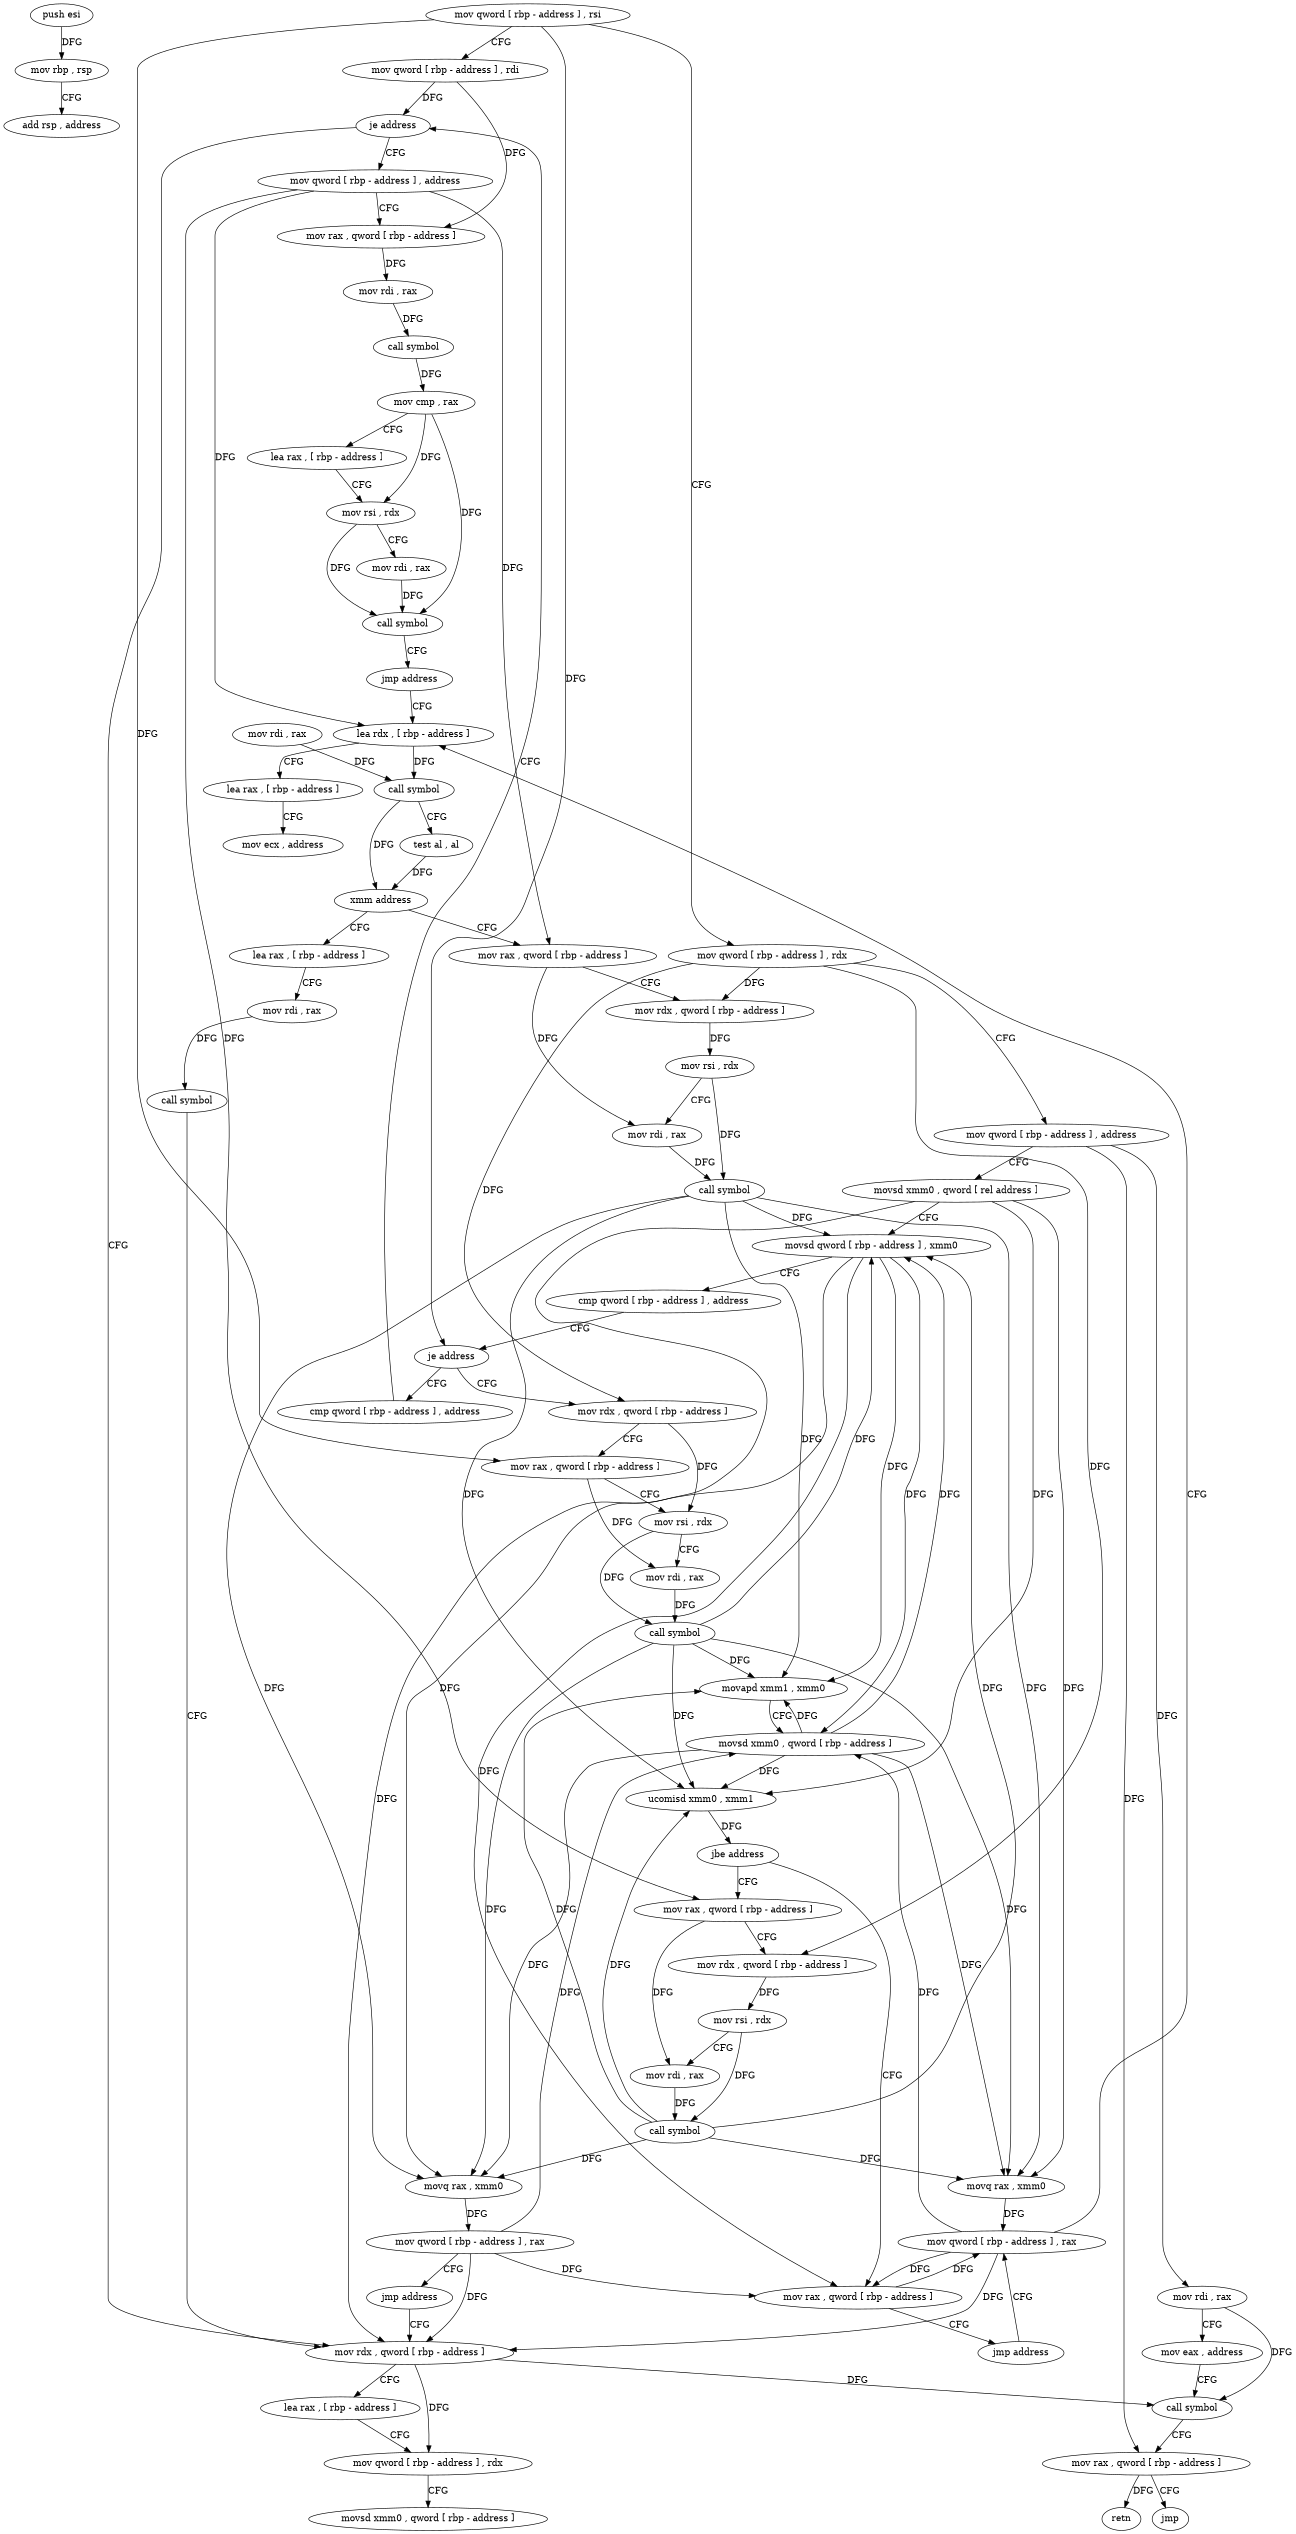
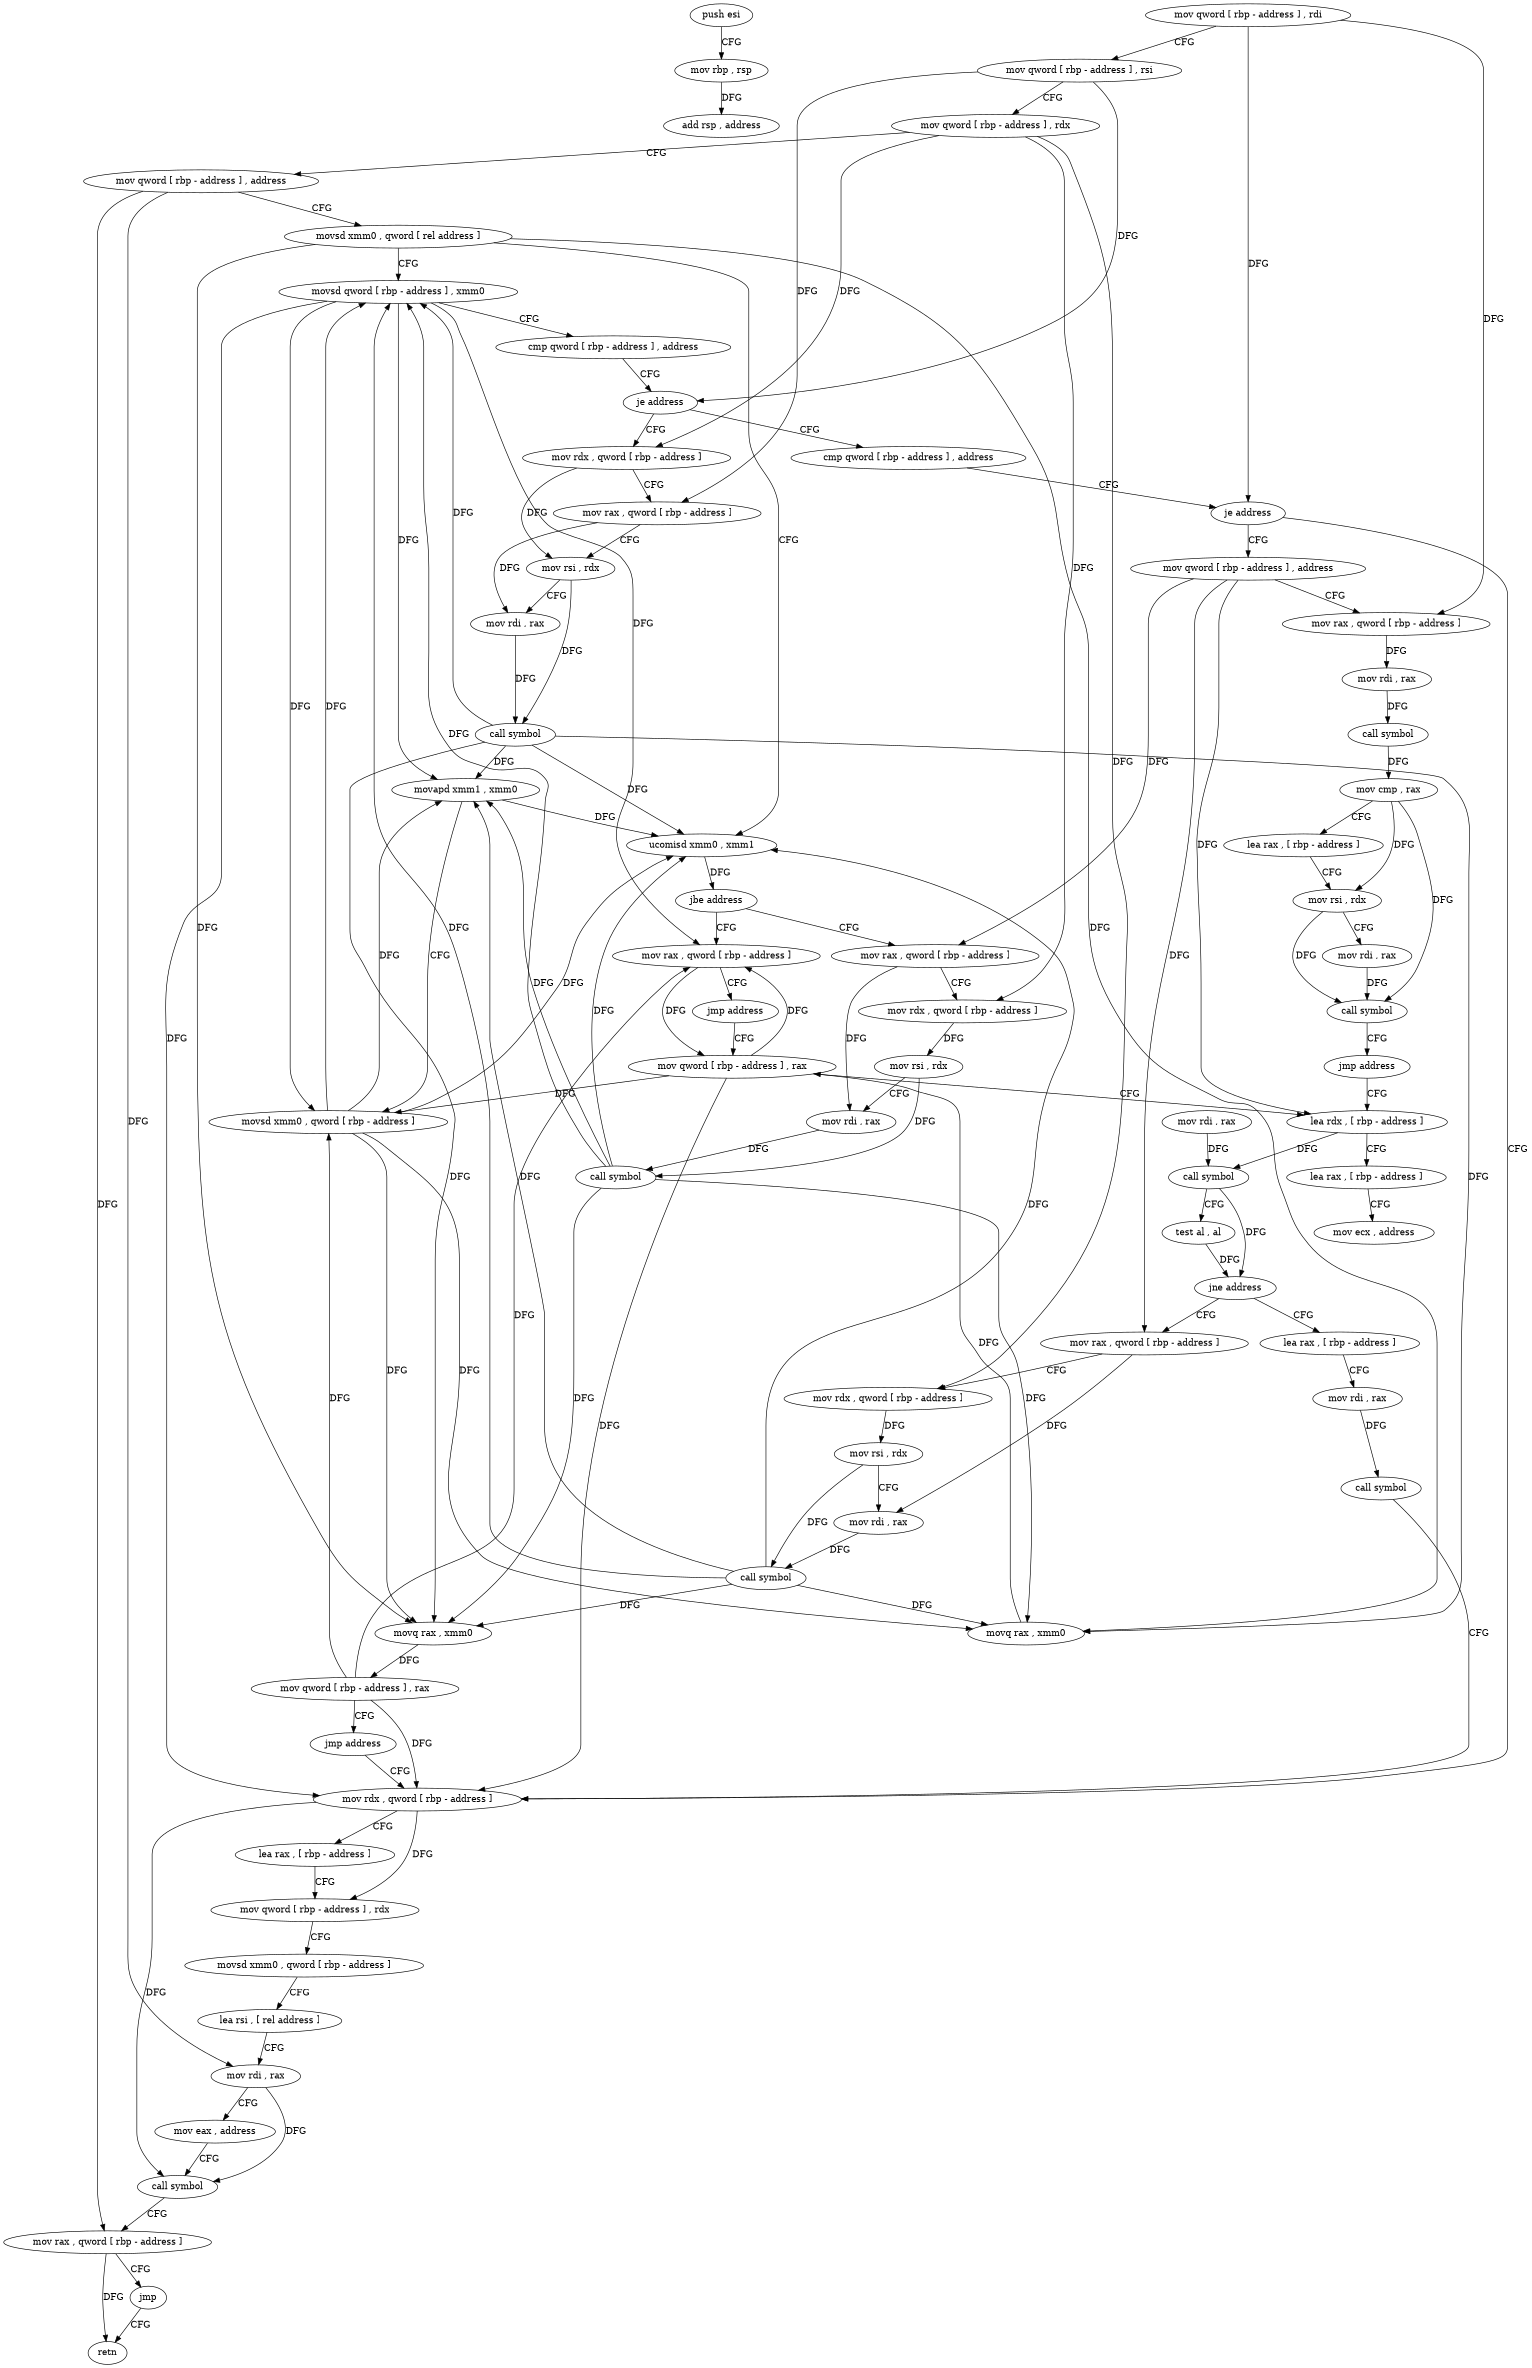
edge "mov qword [ rbp - address ] , rsi" -> "mov qword [ rbp - address ] , rdi": reversed
edge "push esi" -> "mov rbp , rsp": label "DFG" -> "CFG"
edge "mov rbp , rsp" -> "add rsp , address": label "CFG" -> "DFG"
edge "movapd xmm1 , xmm0" -> "ucomisd xmm0 , xmm1": added, label "DFG"
node "xmm address": label "xmm address" -> "jne address"
edge "movsd xmm0 , qword [ rel address ]" -> "ucomisd xmm0 , xmm1": label "DFG" -> "CFG"
node "lea rsi , [ rel address ]": added
edge "jmp" -> "retn": added, label "CFG"
